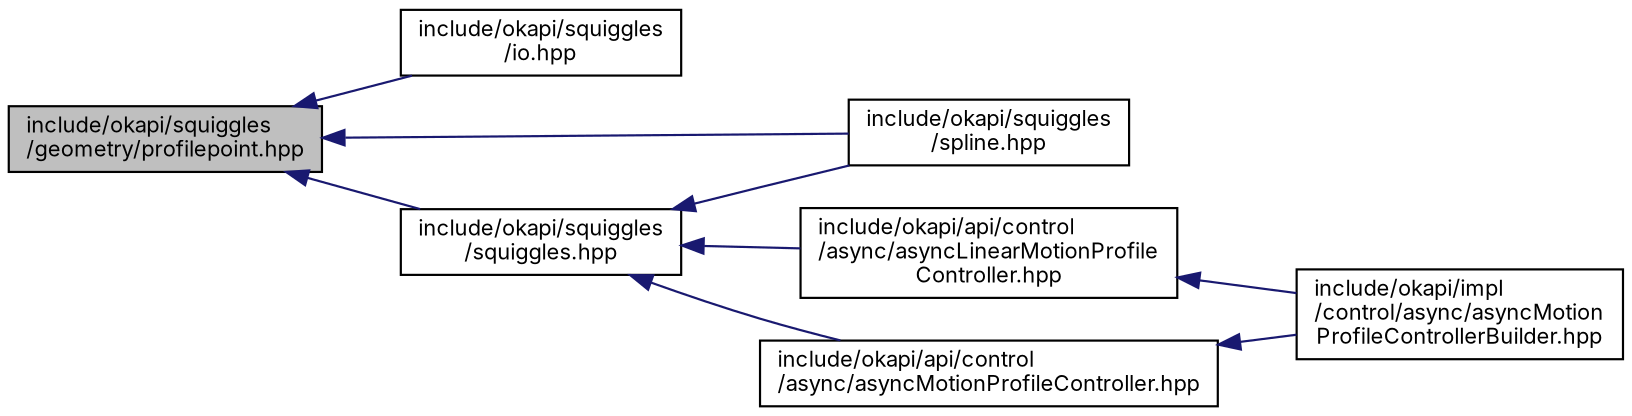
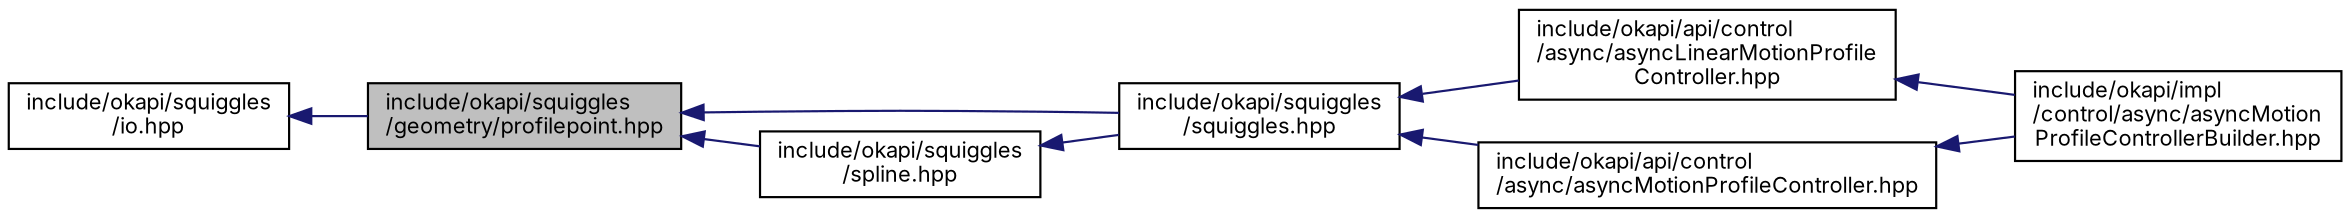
edge "include/okapi/squiggles /io.hpp" -> "include/okapi/squiggles /geometry/profilepoint.hpp": reversed
edge "include/okapi/squiggles /spline.hpp" -> "include/okapi/squiggles /squiggles.hpp": reversed
